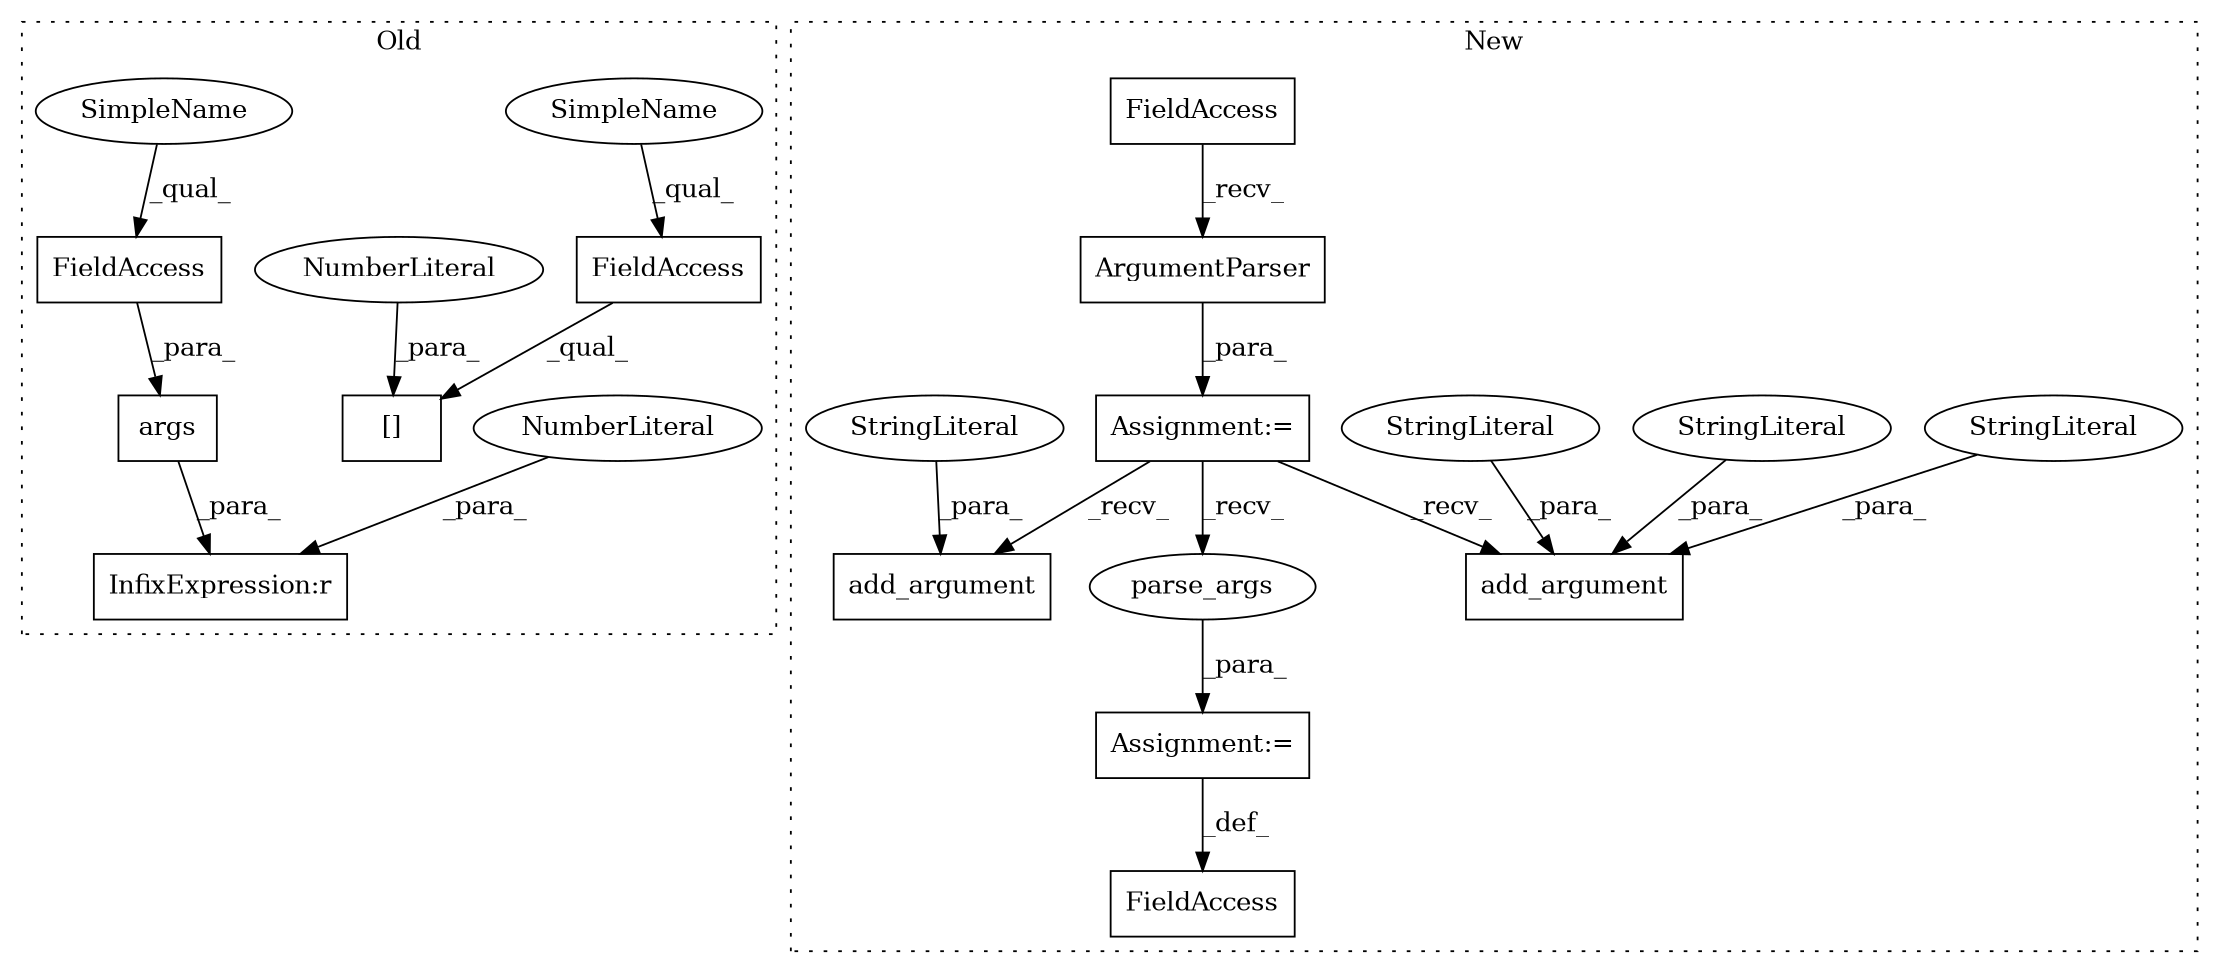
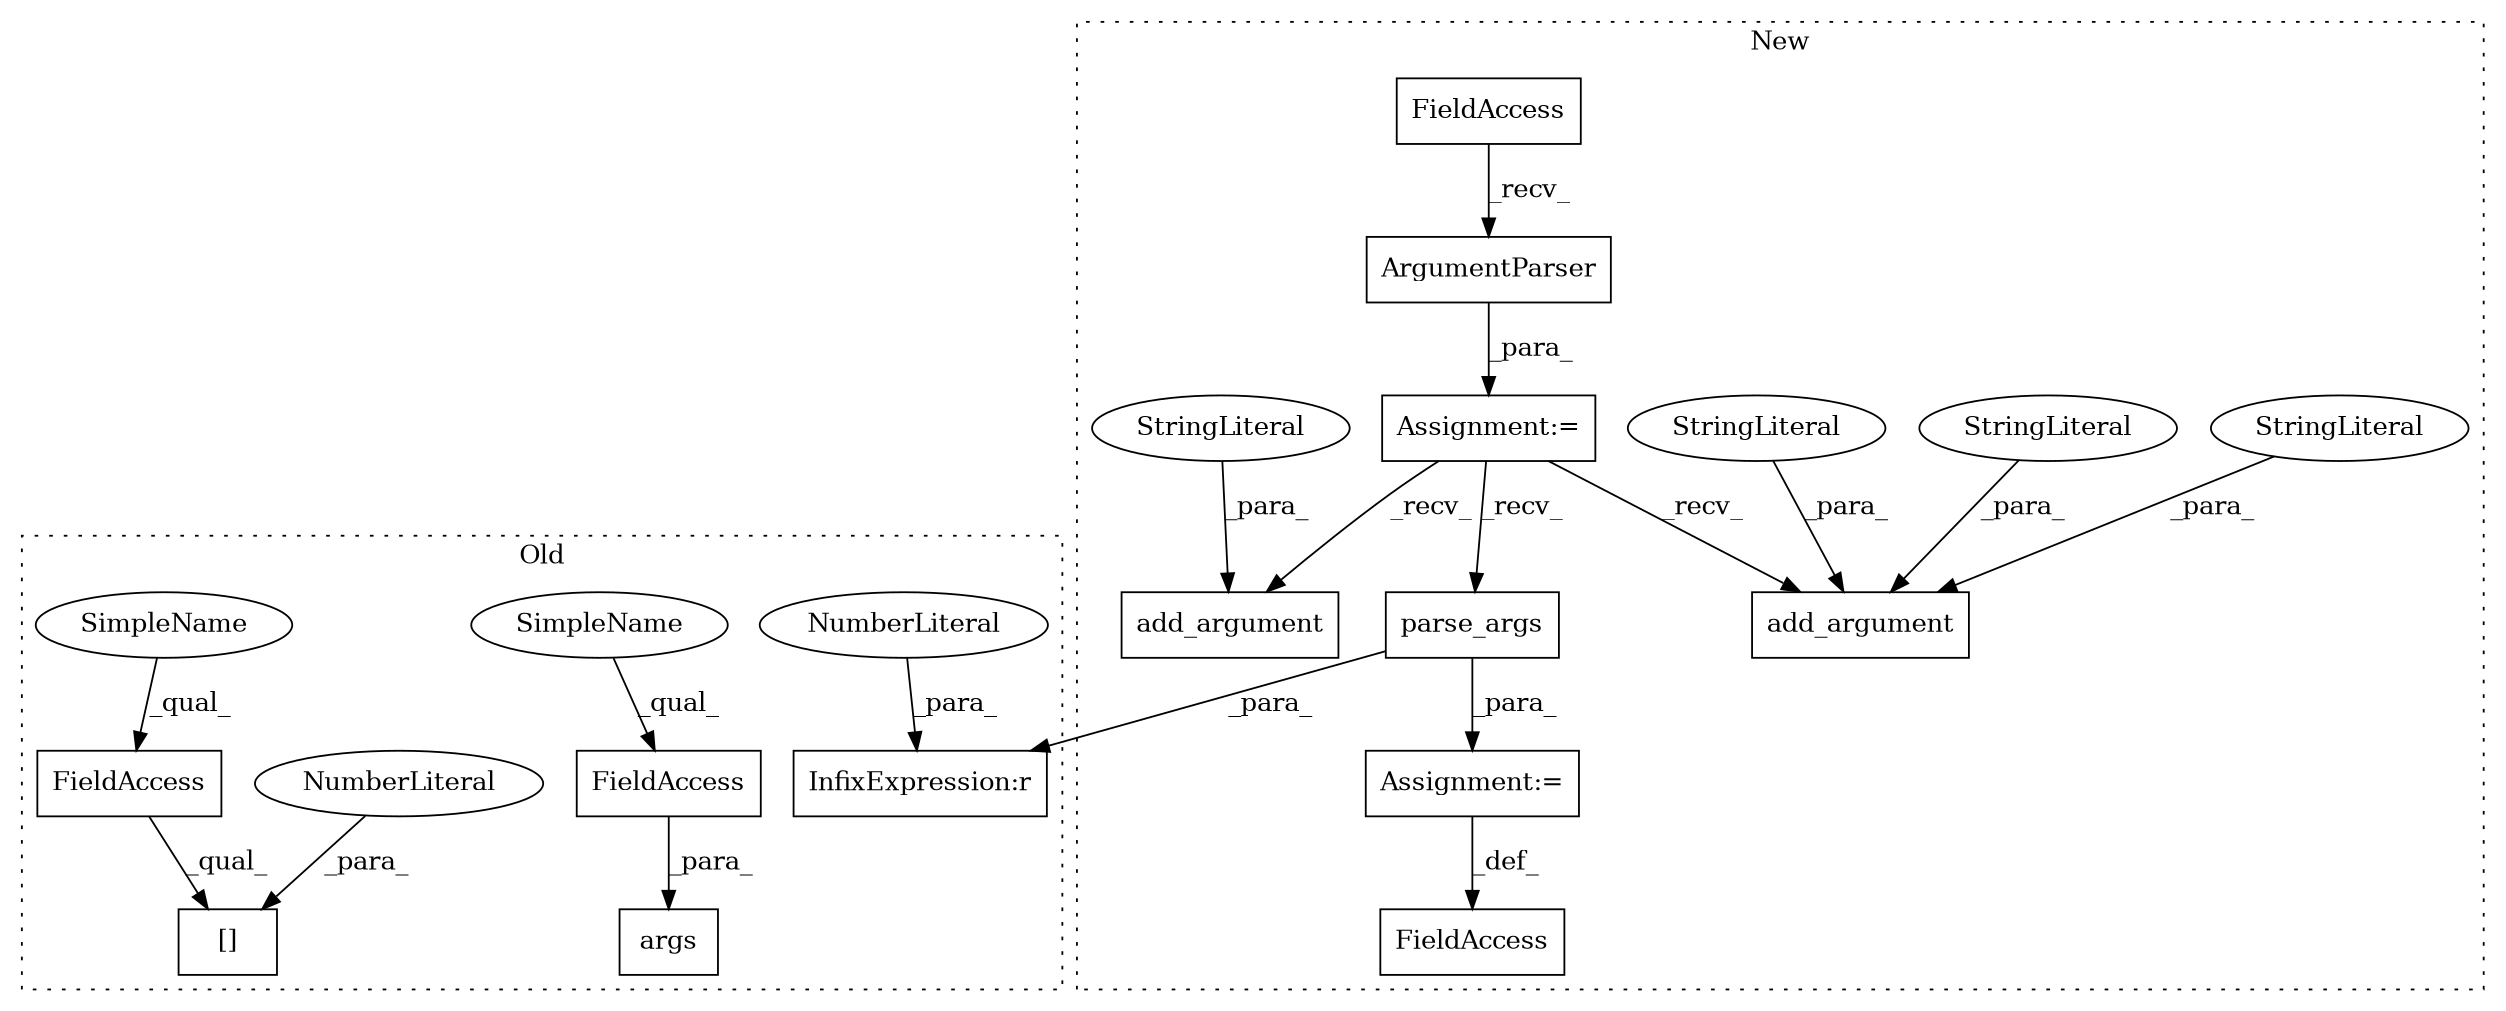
edge "args" -> "InfixExpression:r": now "parse_args" -> "InfixExpression:r"
node "parse_args": shape ellipse -> box
